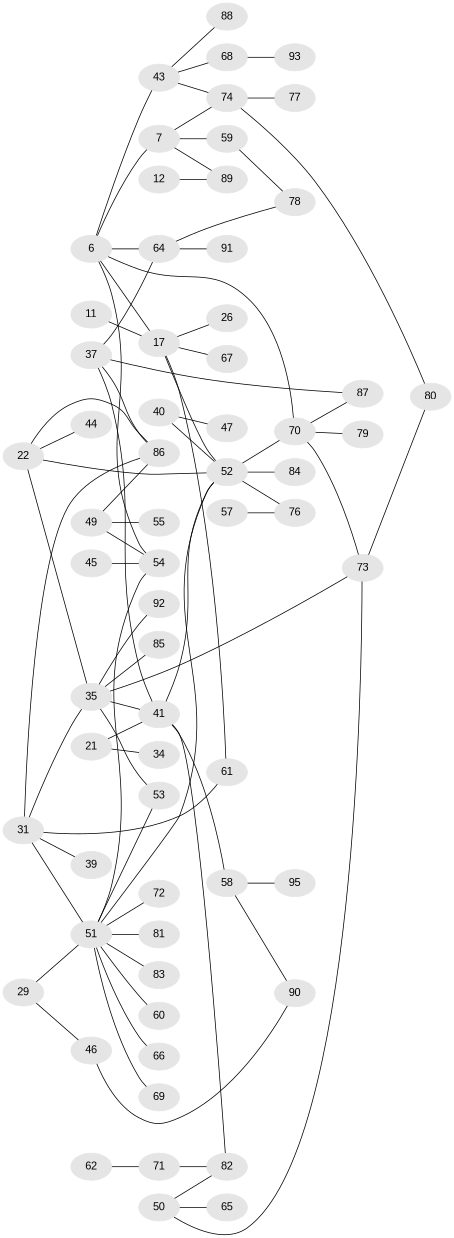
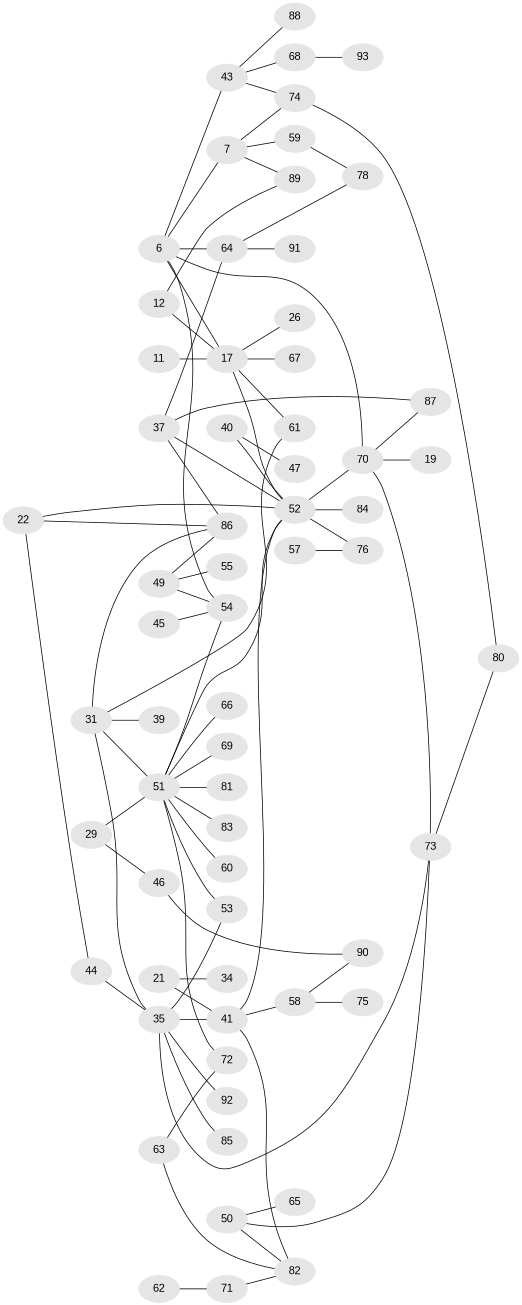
node "77": removed
edge "12" -- "17": added
node "79": label "79" -> "19"
edge "37" -- "41": now "37" -- "52"
edge "22" -- "35": now "44" -- "35"
node "95": label "95" -> "75"
node "63": added
